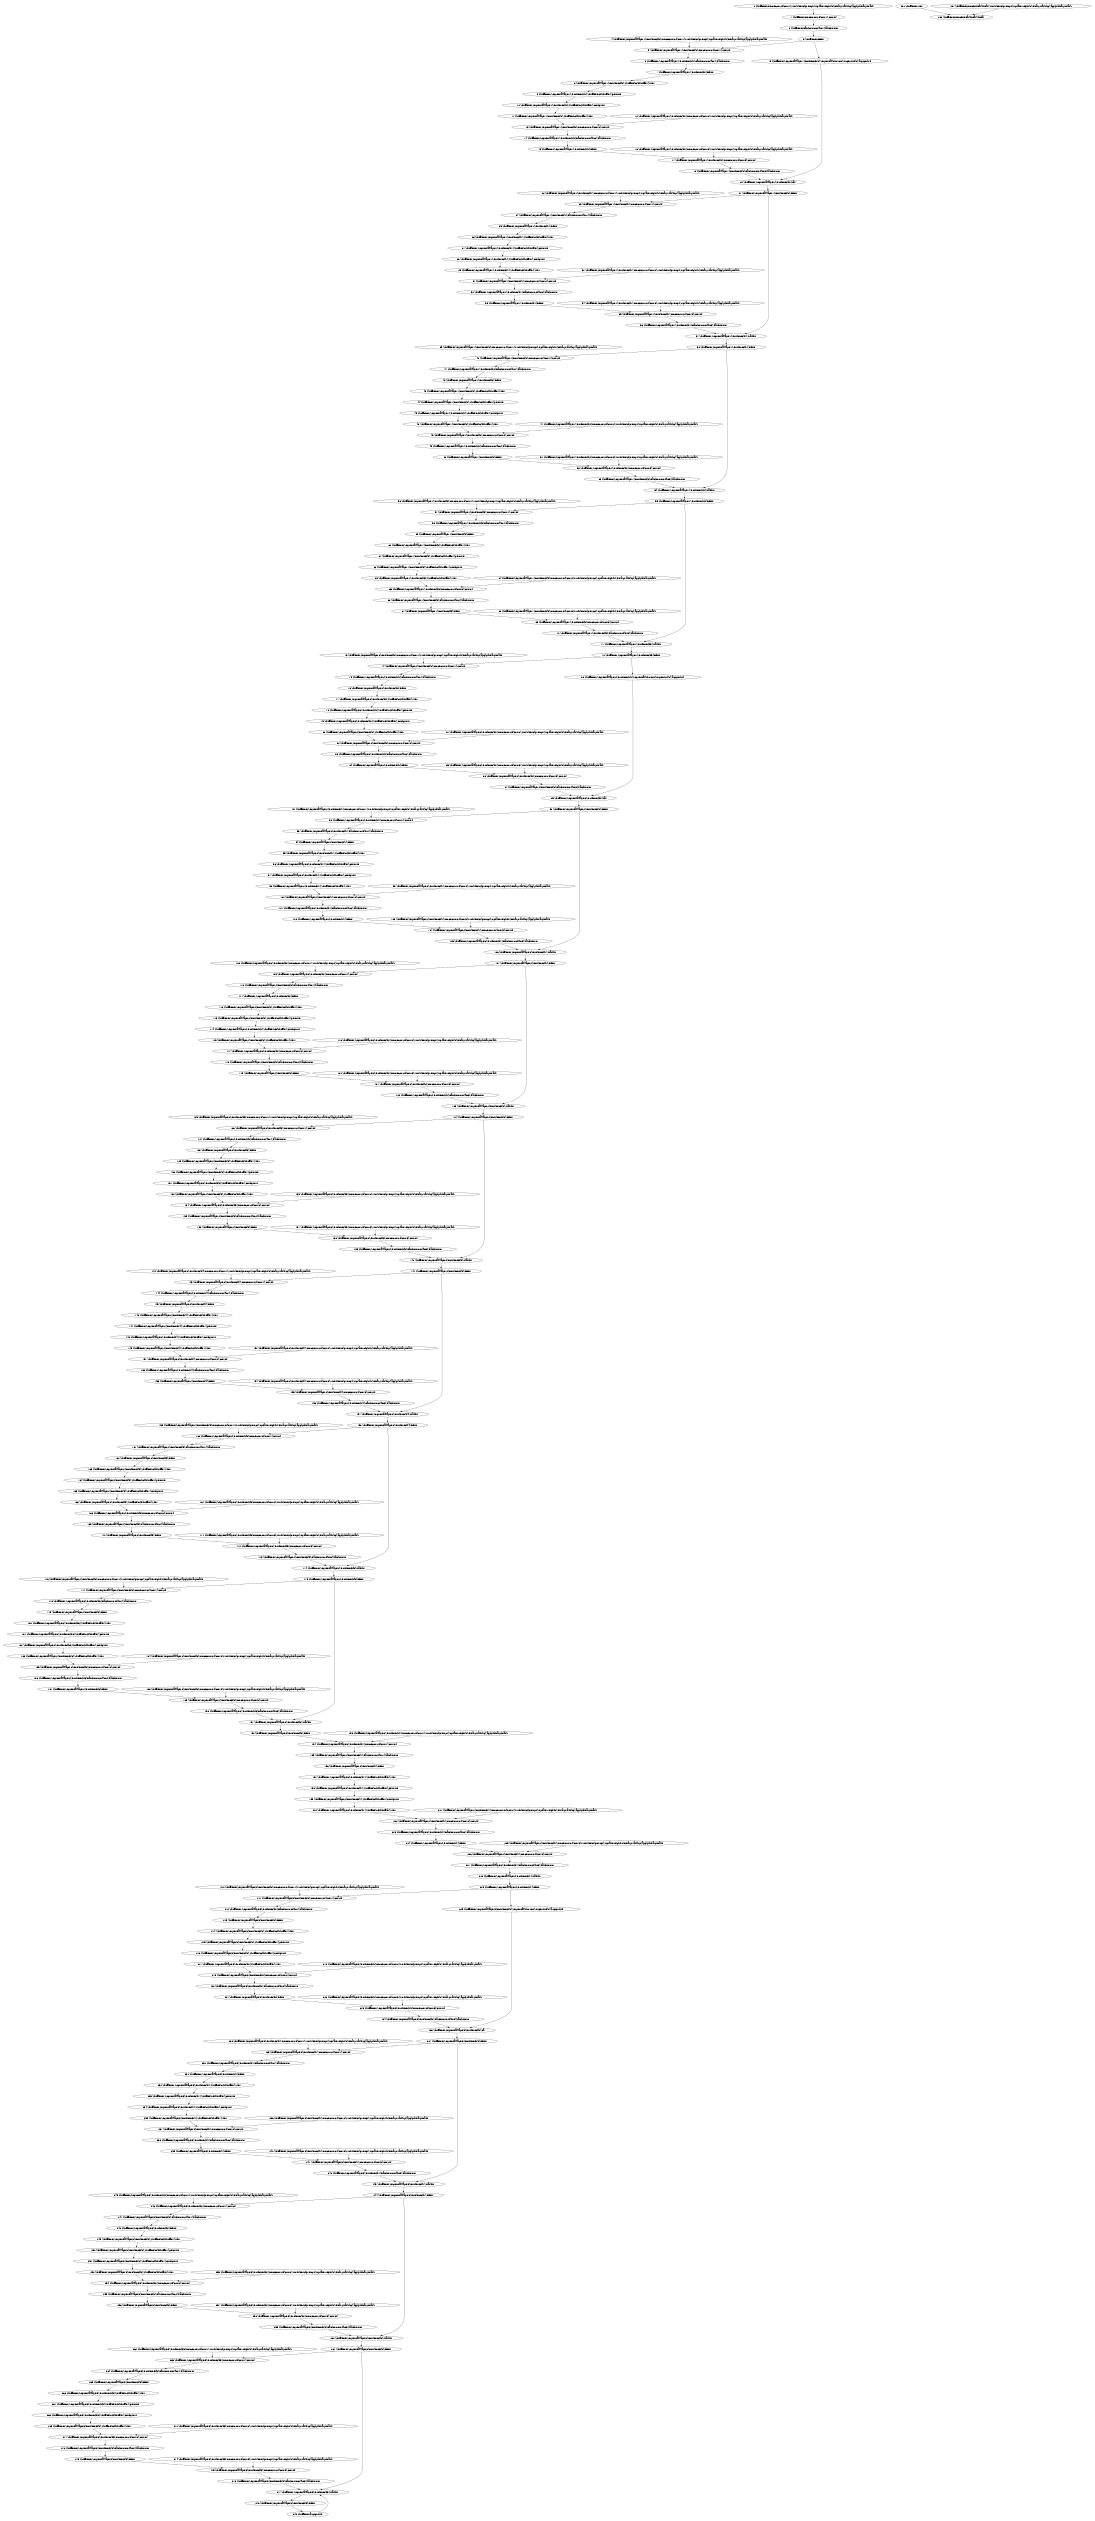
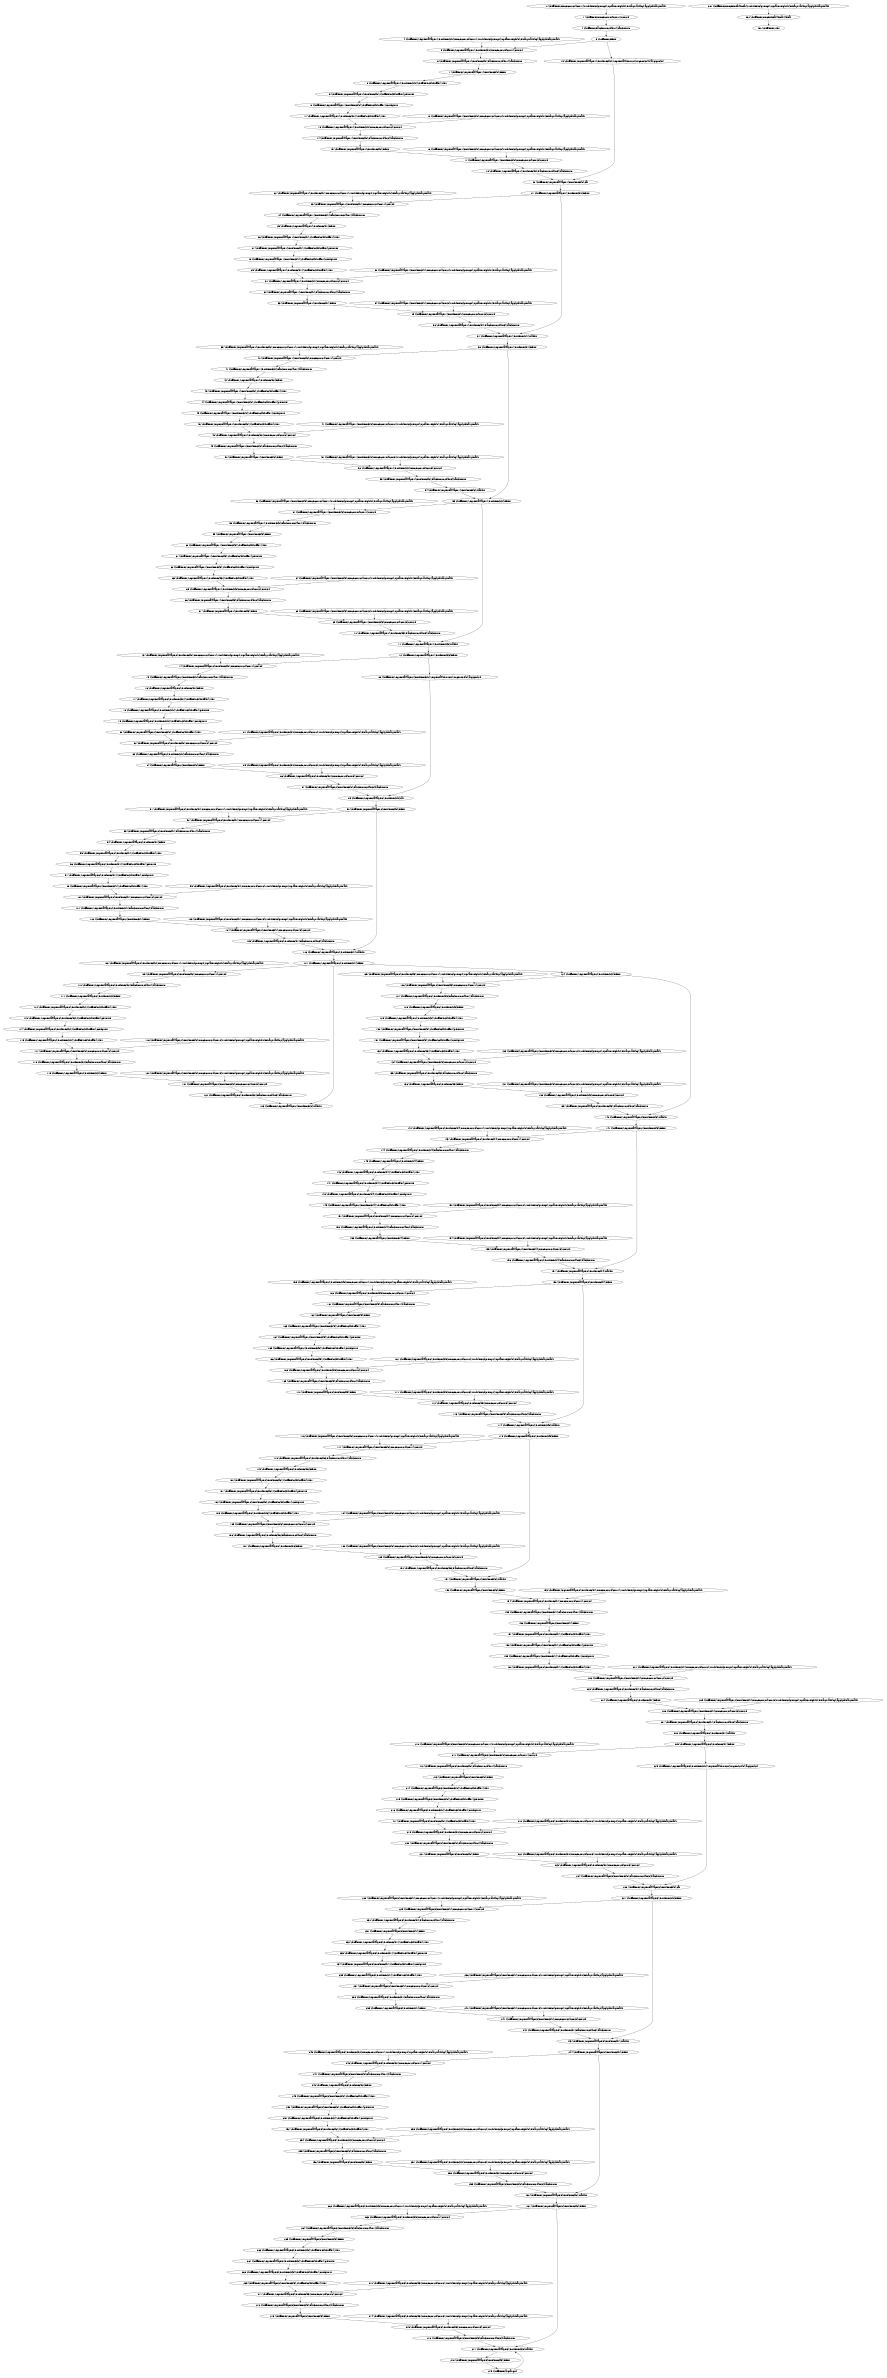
edge "280 ShuffleNet/view" -> "282 ShuffleNet/NNCFLinear[linear]/linear": reversed
edge "38 ShuffleNet/Sequential[layer1]/Bottleneck[1]/RELU" -> "54 ShuffleNet/Sequential[layer1]/Bottleneck[2]/__add__": now "38 ShuffleNet/Sequential[layer1]/Bottleneck[1]/RELU" -> "55 ShuffleNet/Sequential[layer1]/Bottleneck[2]/RELU"
edge "123 ShuffleNet/Sequential[layer2]/Bottleneck[2]/__add__" -> "124 ShuffleNet/Sequential[layer2]/Bottleneck[2]/RELU": now "107 ShuffleNet/Sequential[layer2]/Bottleneck[1]/RELU" -> "124 ShuffleNet/Sequential[layer2]/Bottleneck[2]/RELU"
node "279 ShuffleNet/avg_pool2d": label "279 ShuffleNet/avg_pool2d" -> "279 ShuffleNet/avg_avg2d"
